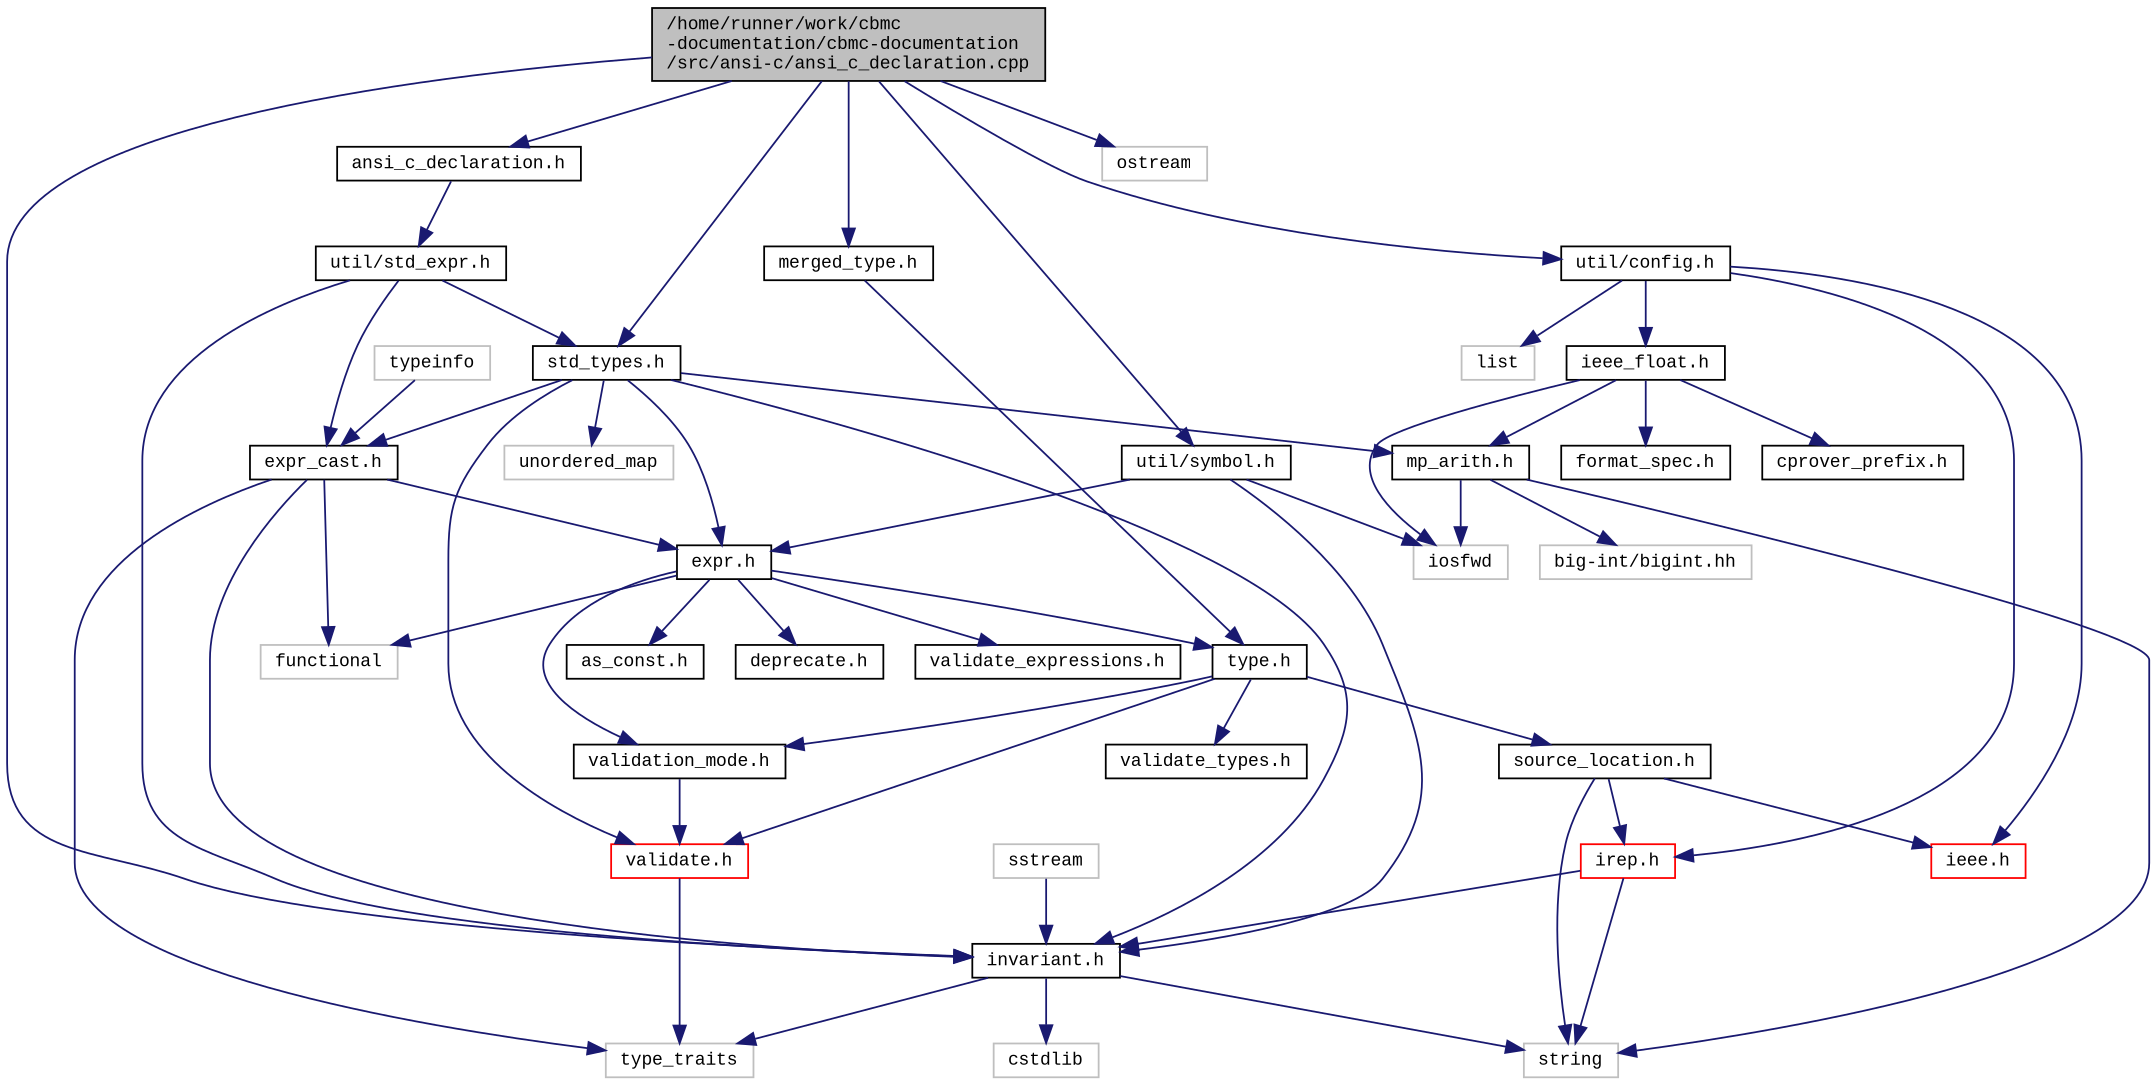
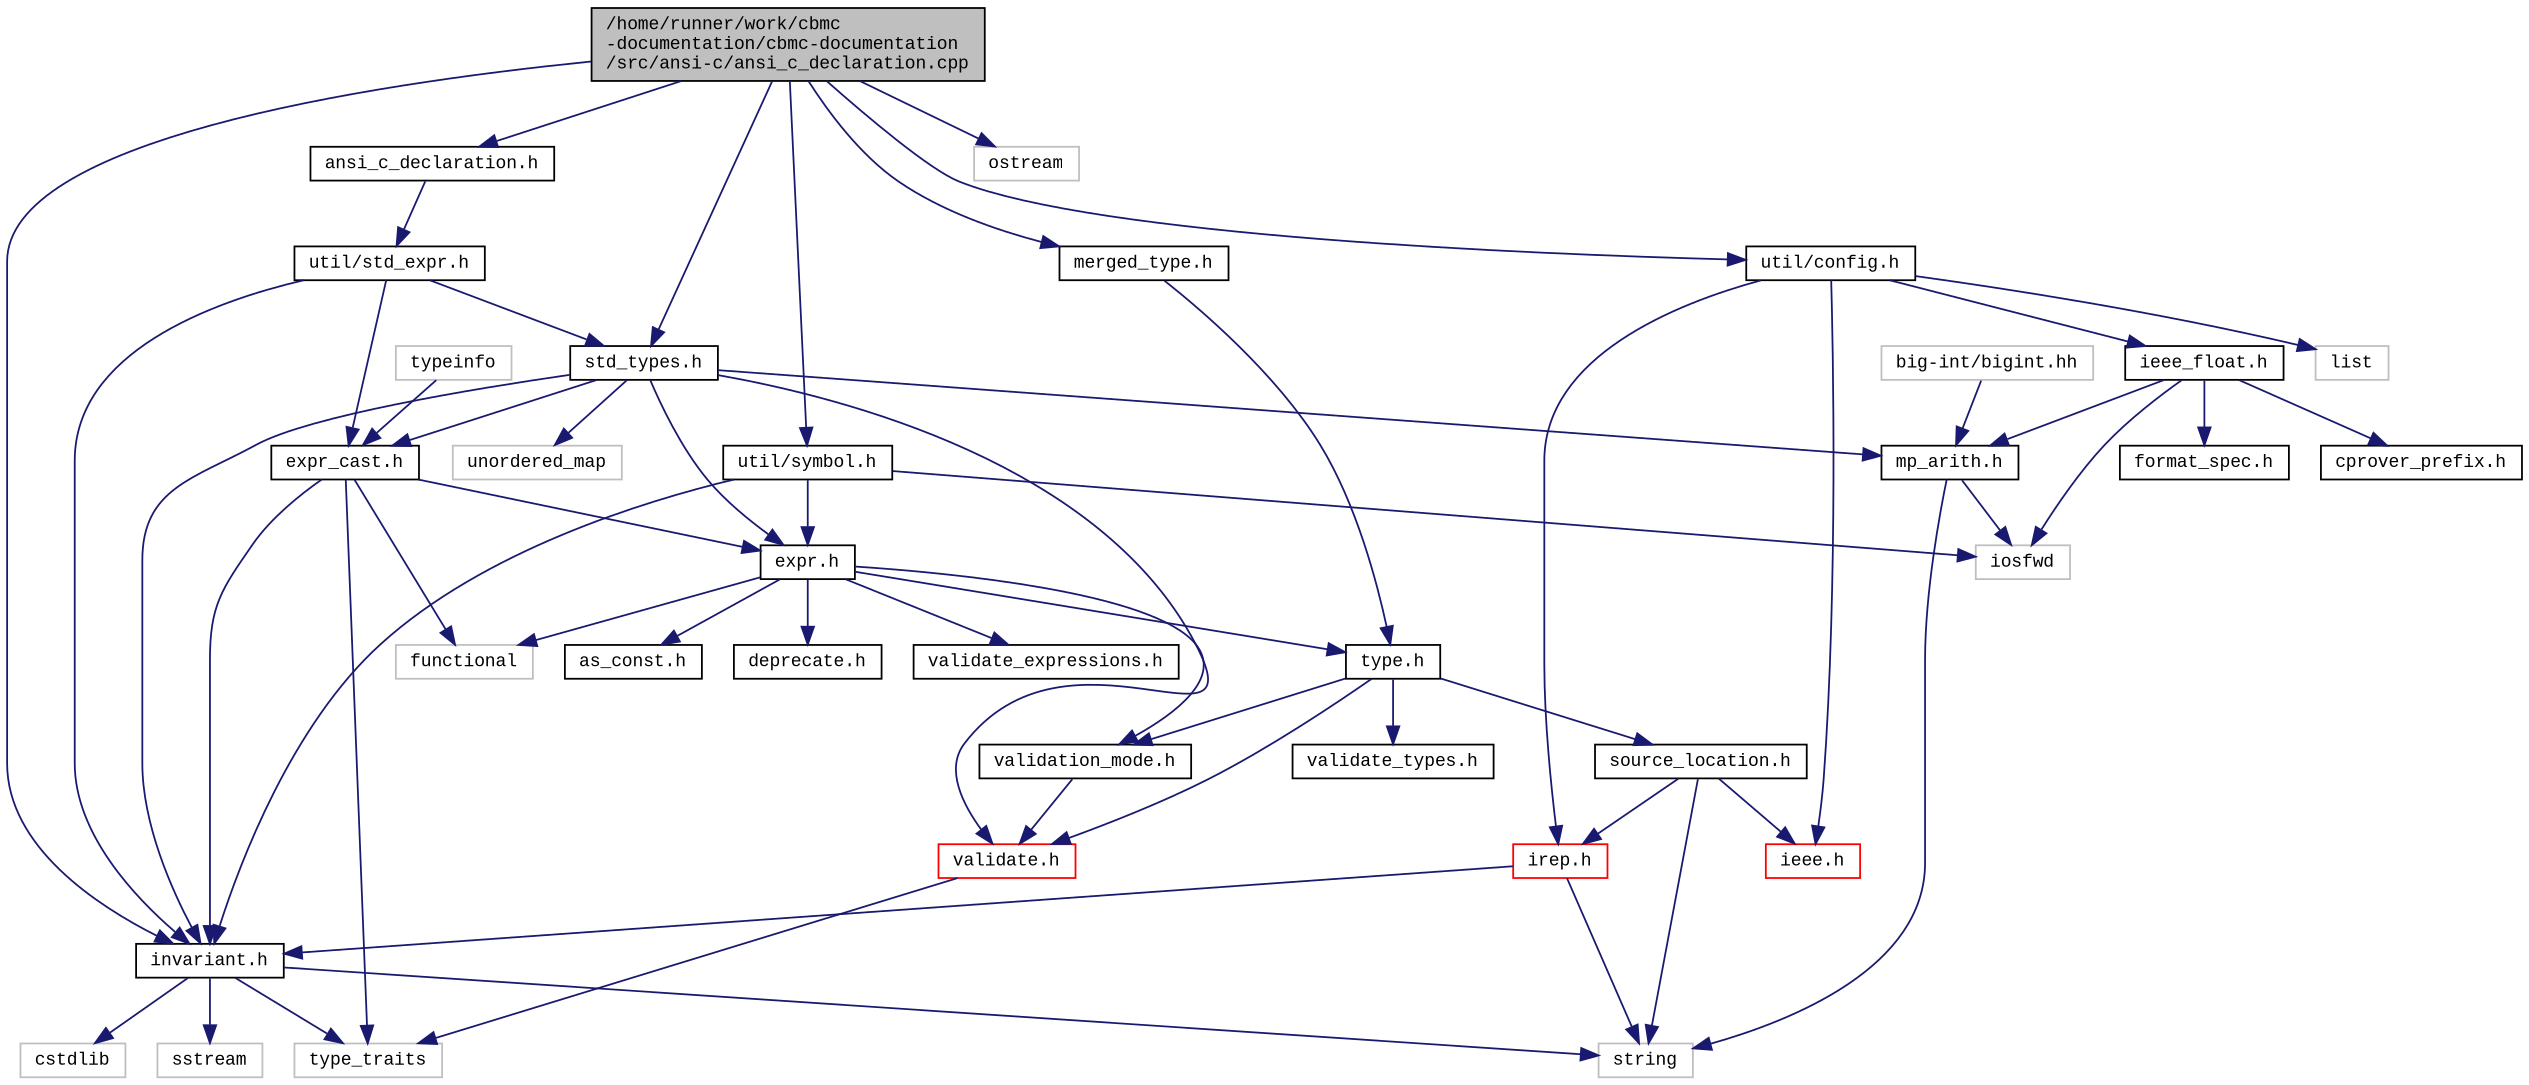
edge "mp_arith.h" -> "big-int/bigint.hh": reversed
edge "sstream" -> "invariant.h": reversed
